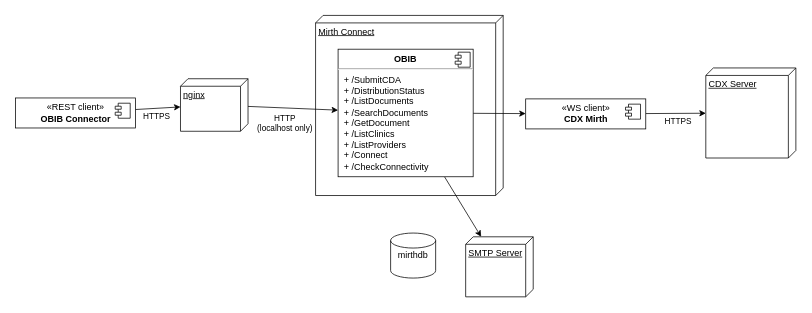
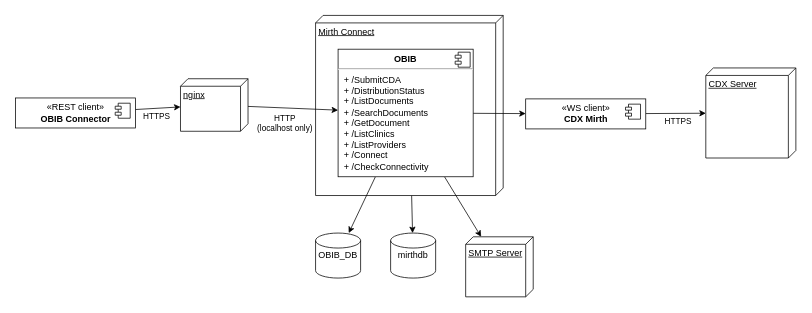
edge "OBIB + /SubmitCDA + /DistributionStatus + /ListDocuments + /SearchDocuments + /GetDocument + /ListClinics + /ListProviders + /Connect + /CheckConnectivity" -> "OBIB_DB": added
edge "Mirth Connect" -> "mirthdb": added
node "OBIB_DB": added
